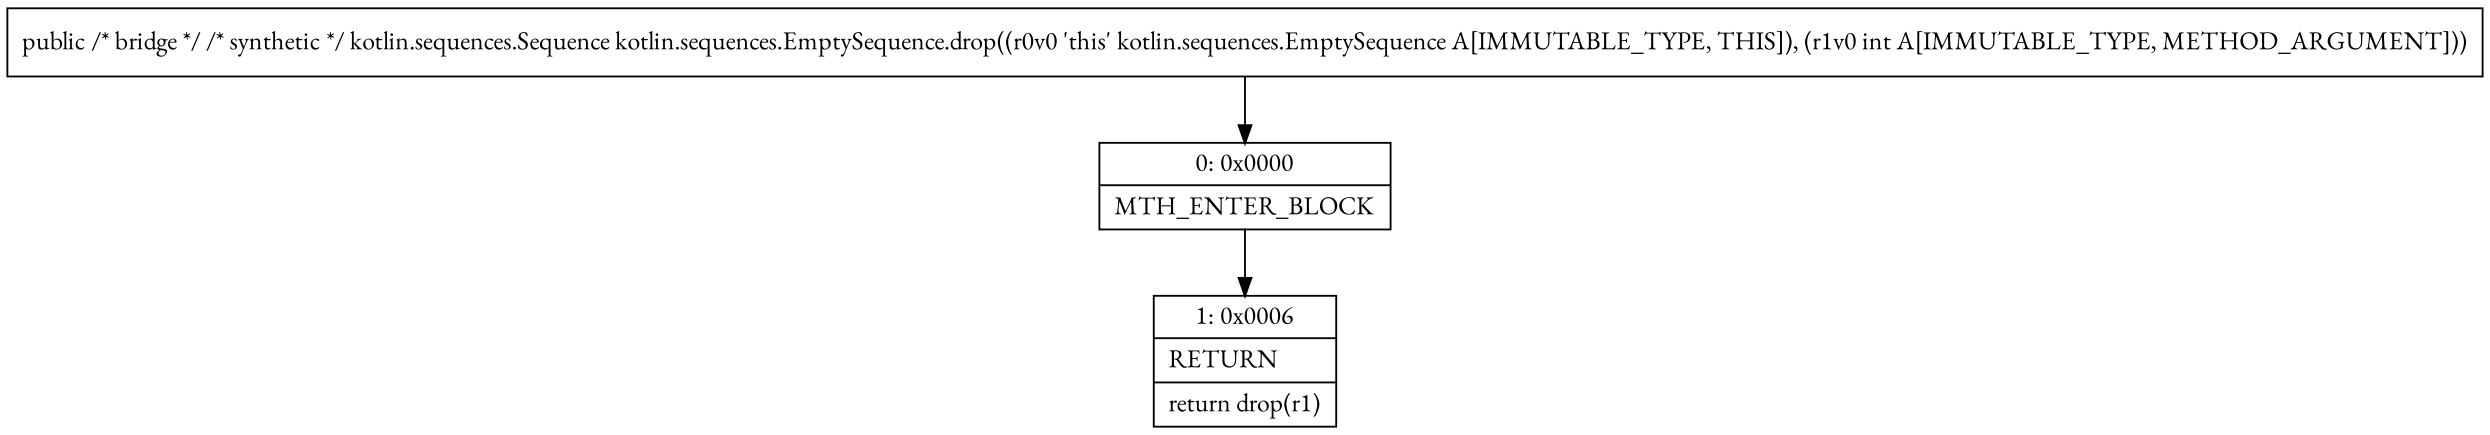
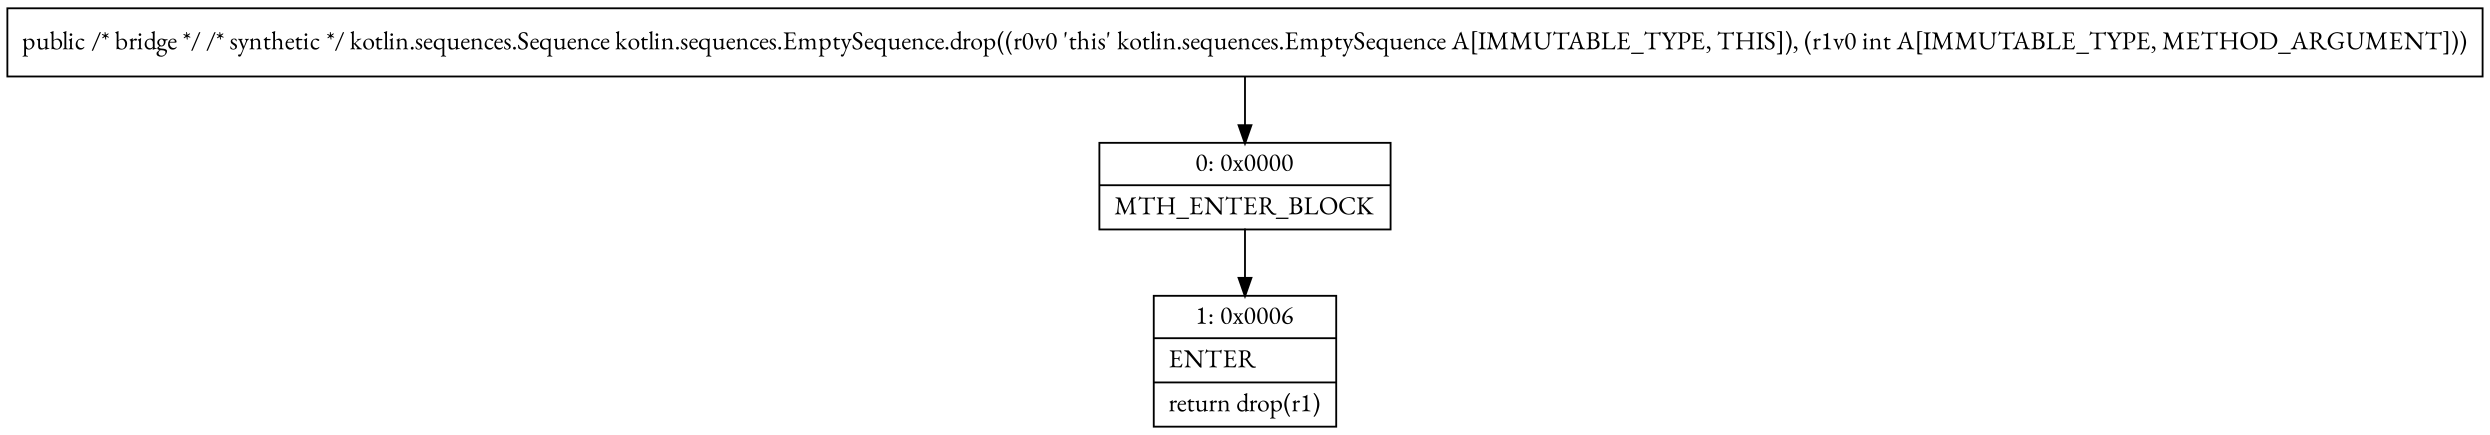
node "1: 0x0006": text "RETURN" -> "ENTER"
